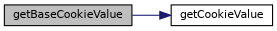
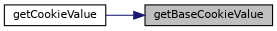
edge "getBaseCookieValue" -> "getCookieValue": reversed
